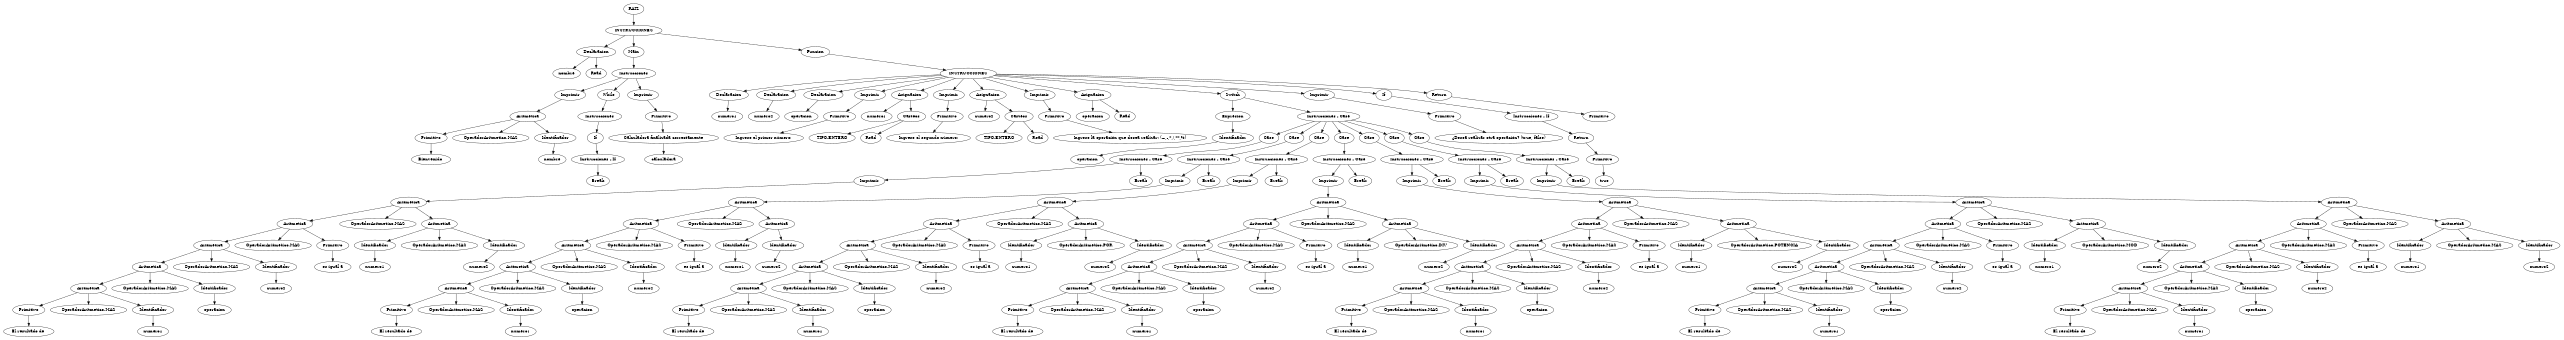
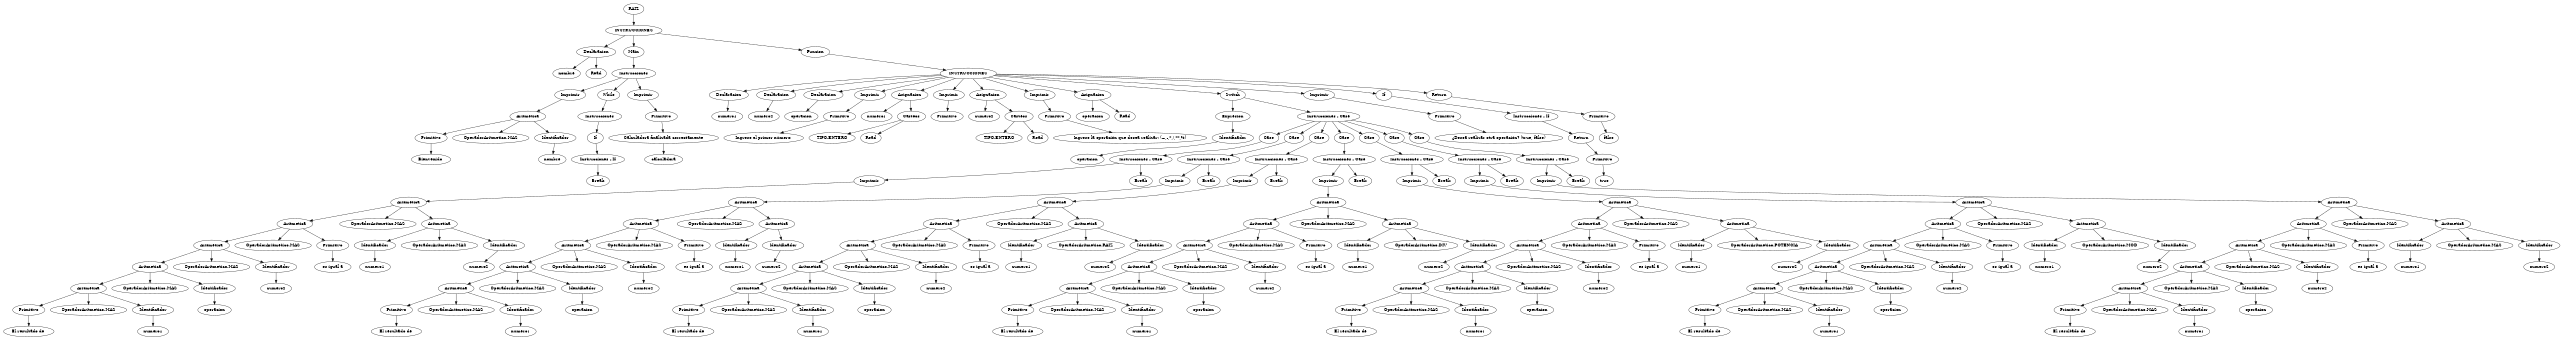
node "Ingrese el segundo número:": removed
node "false": added
node "OperadorAritmetico.POR": label "OperadorAritmetico.POR" -> "OperadorAritmetico.RAIZ"
